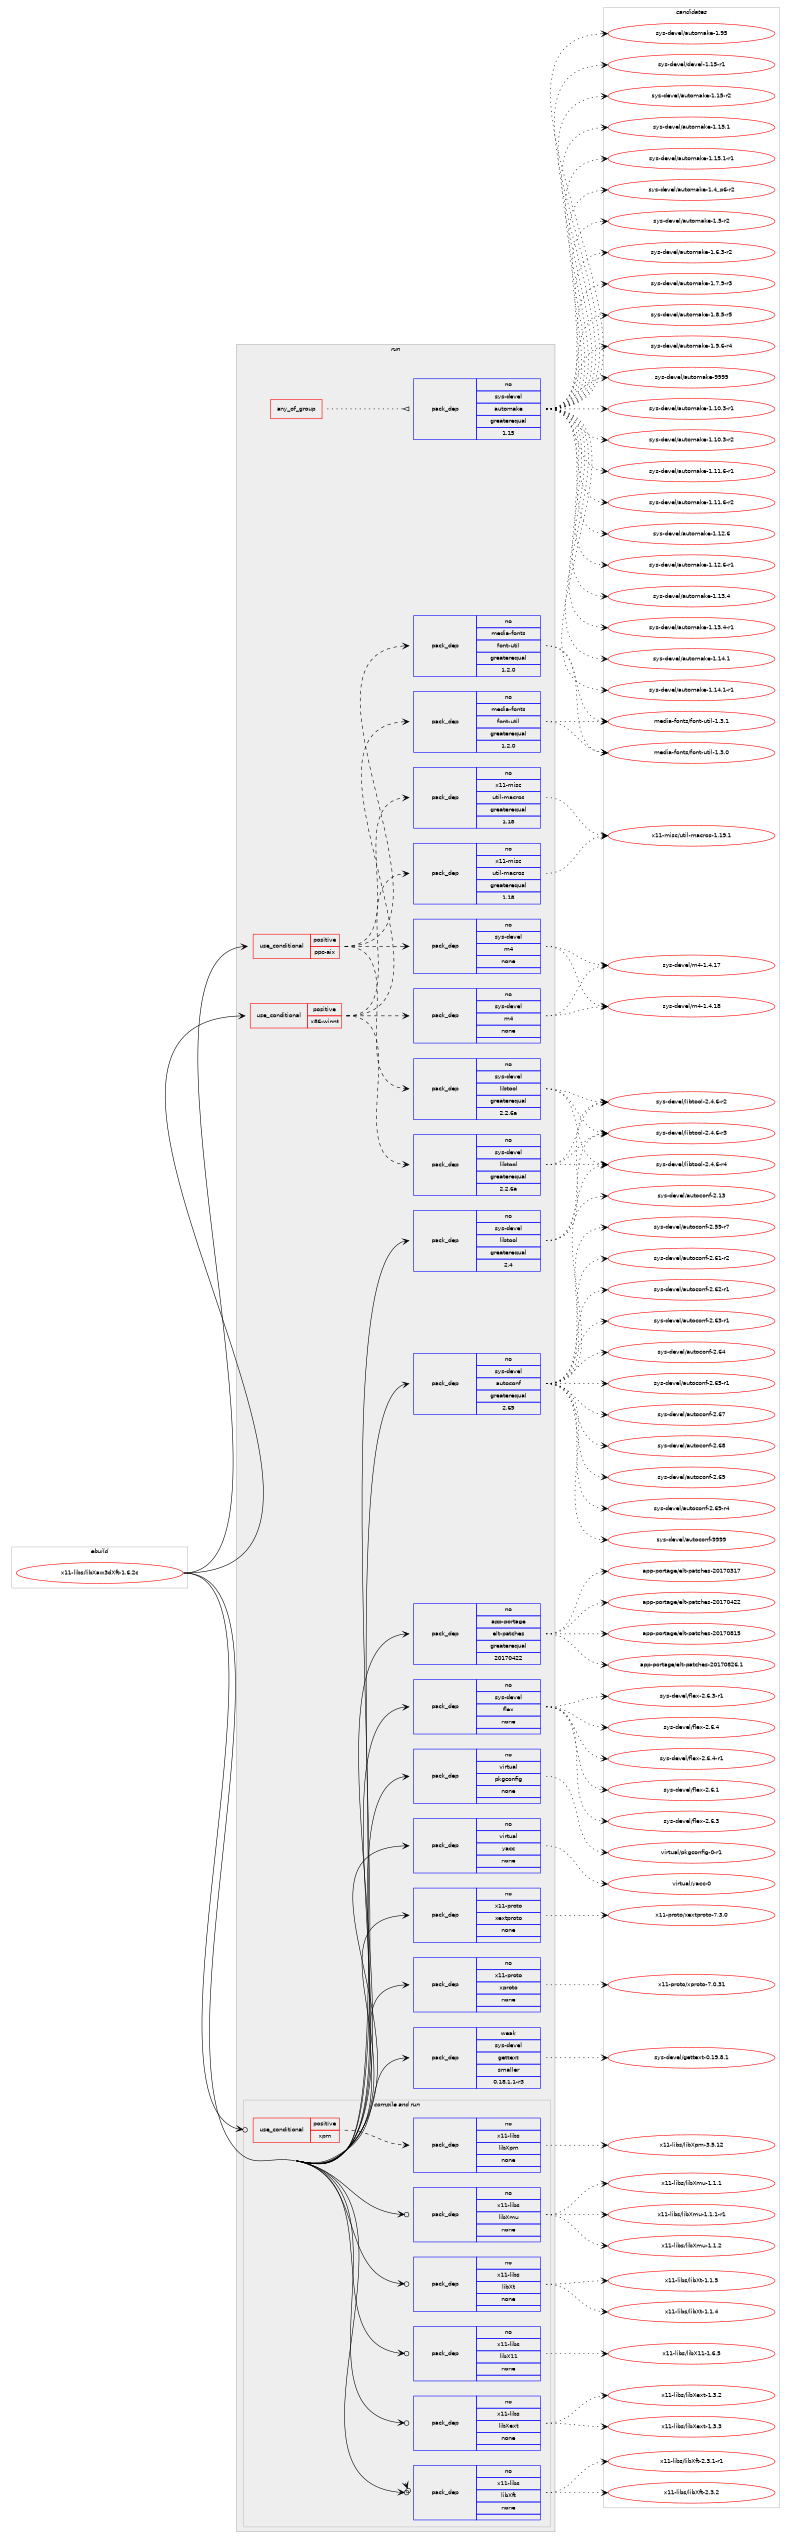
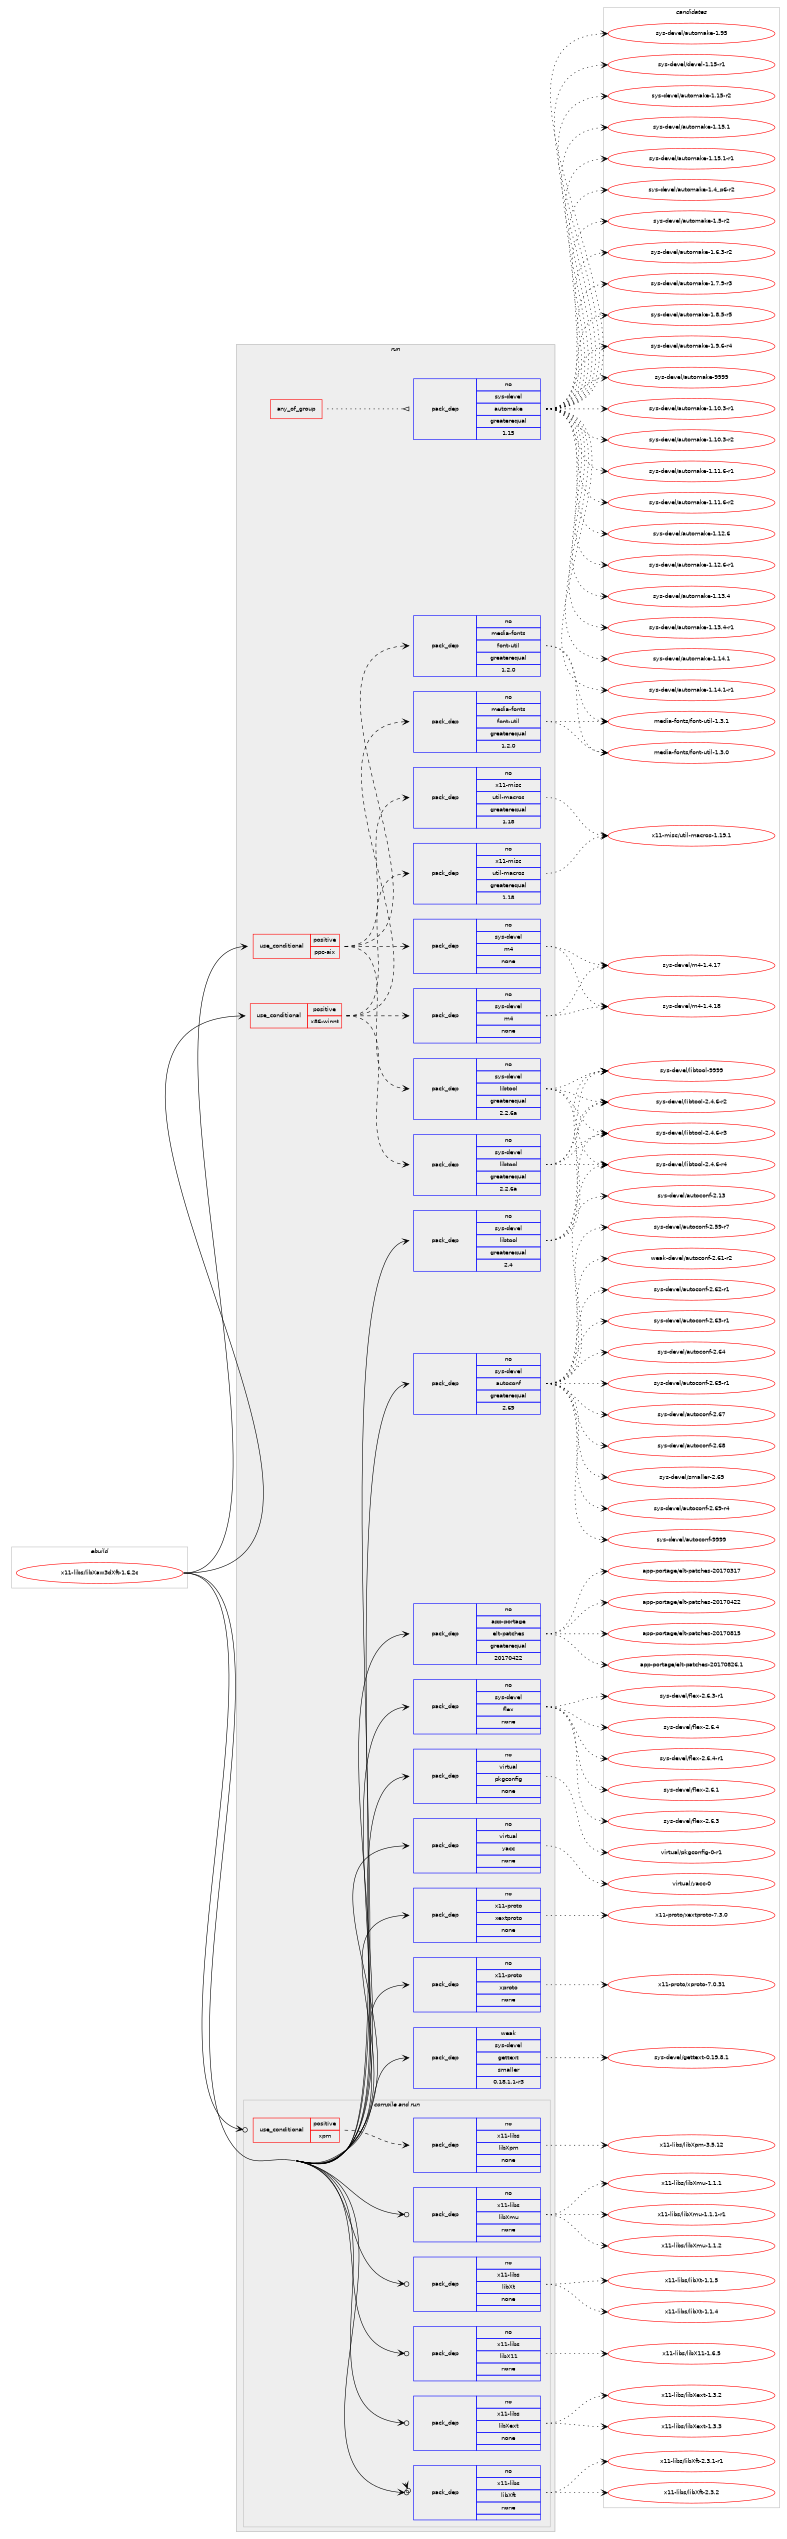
node "sys-devel/libtool-9999": added
node "sys-devel/autoconf-2.61-r2": label "sys-devel/autoconf-2.61-r2" -> "weak-devel/autoconf-2.61-r2"
node "sys-devel/autoconf-2.69": label "sys-devel/autoconf-2.69" -> "sys-devel/smaller-2.69"
